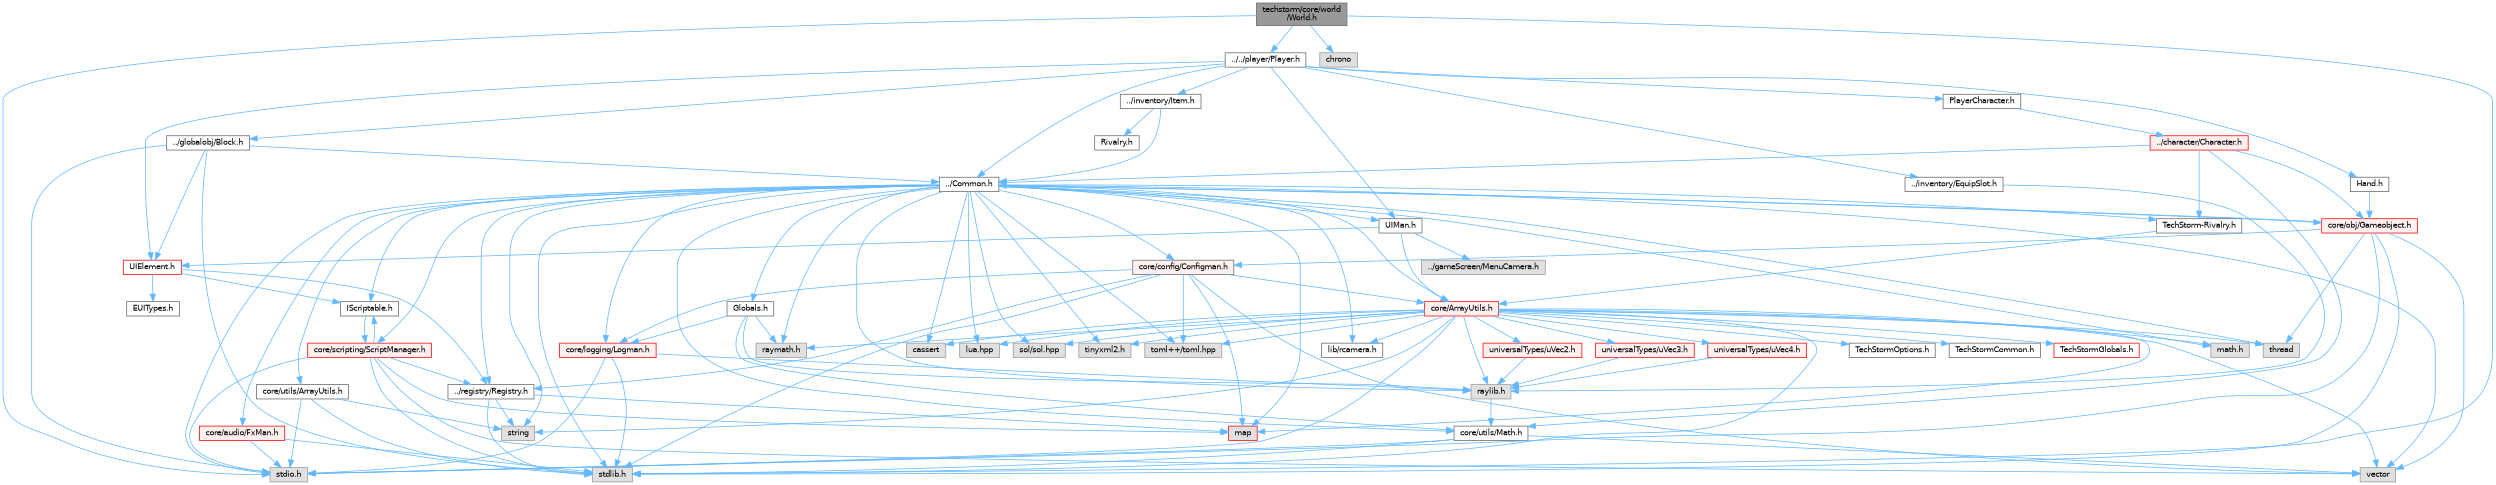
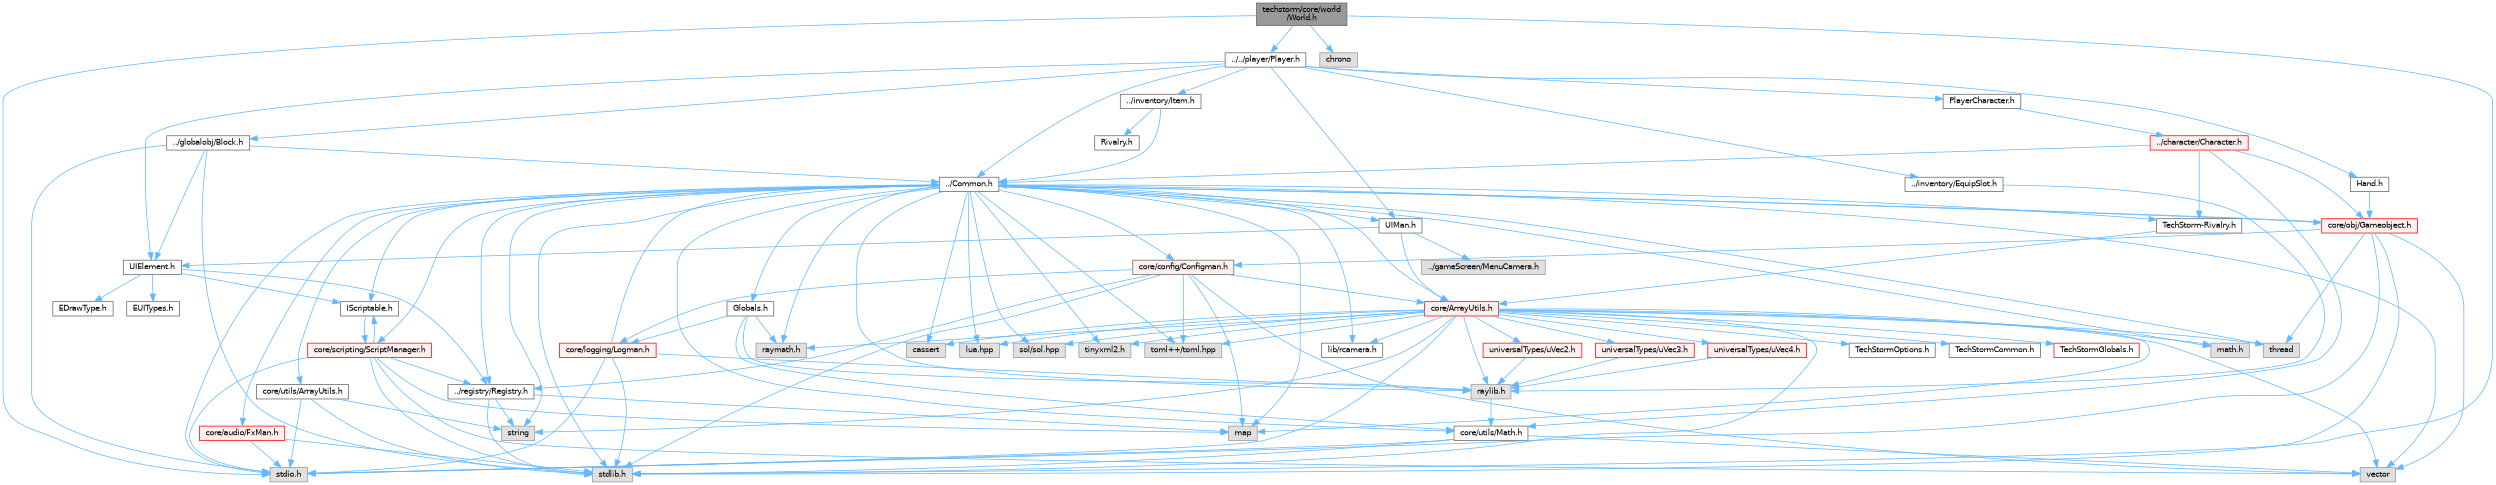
edge "../Common.h" -> "core/logging/Logman.h": reversed
node "UIElement.h": color red -> grey40
node "EDrawType.h": added
node "map": color red -> grey60
